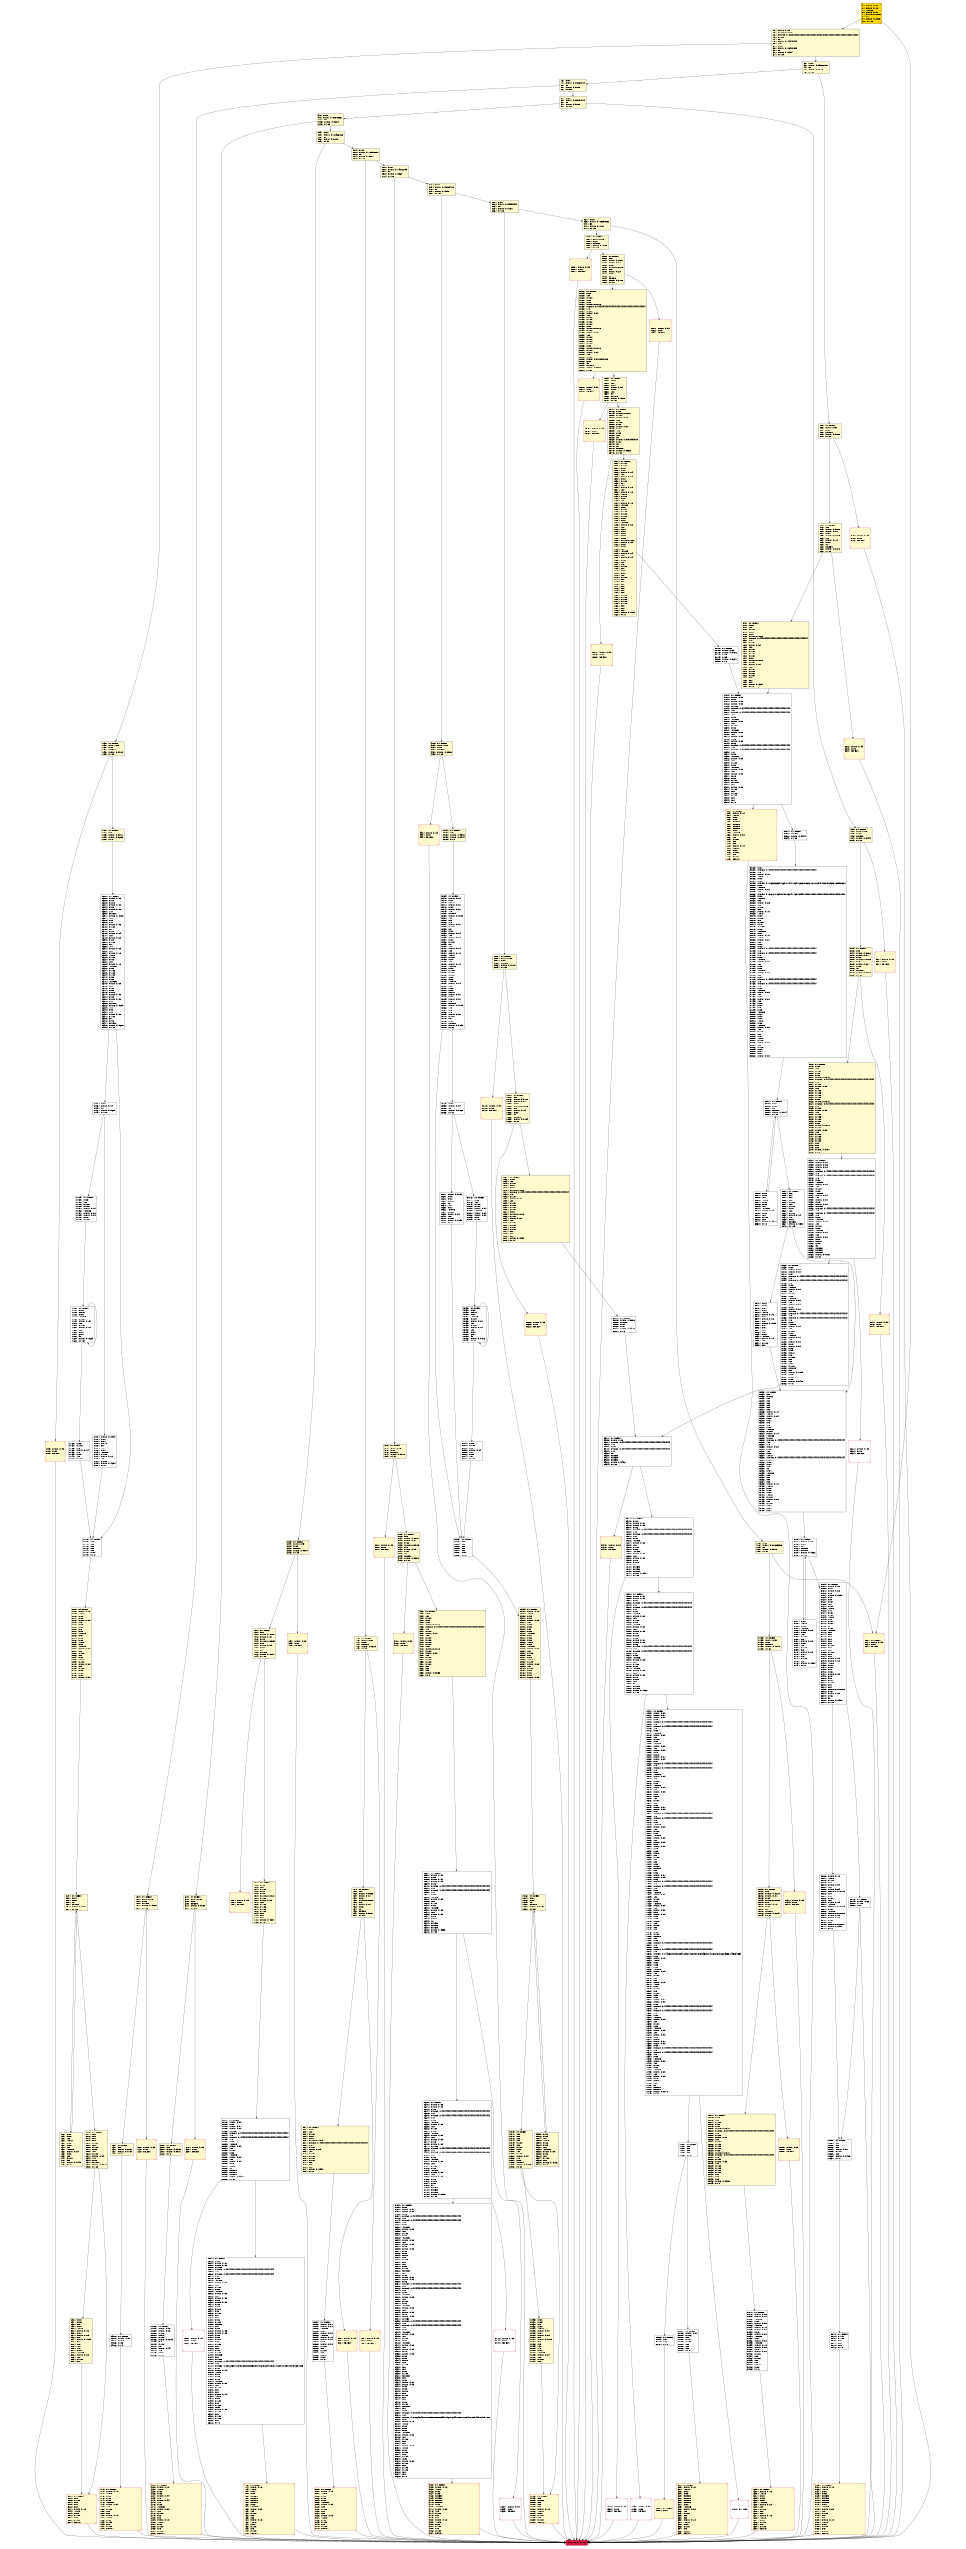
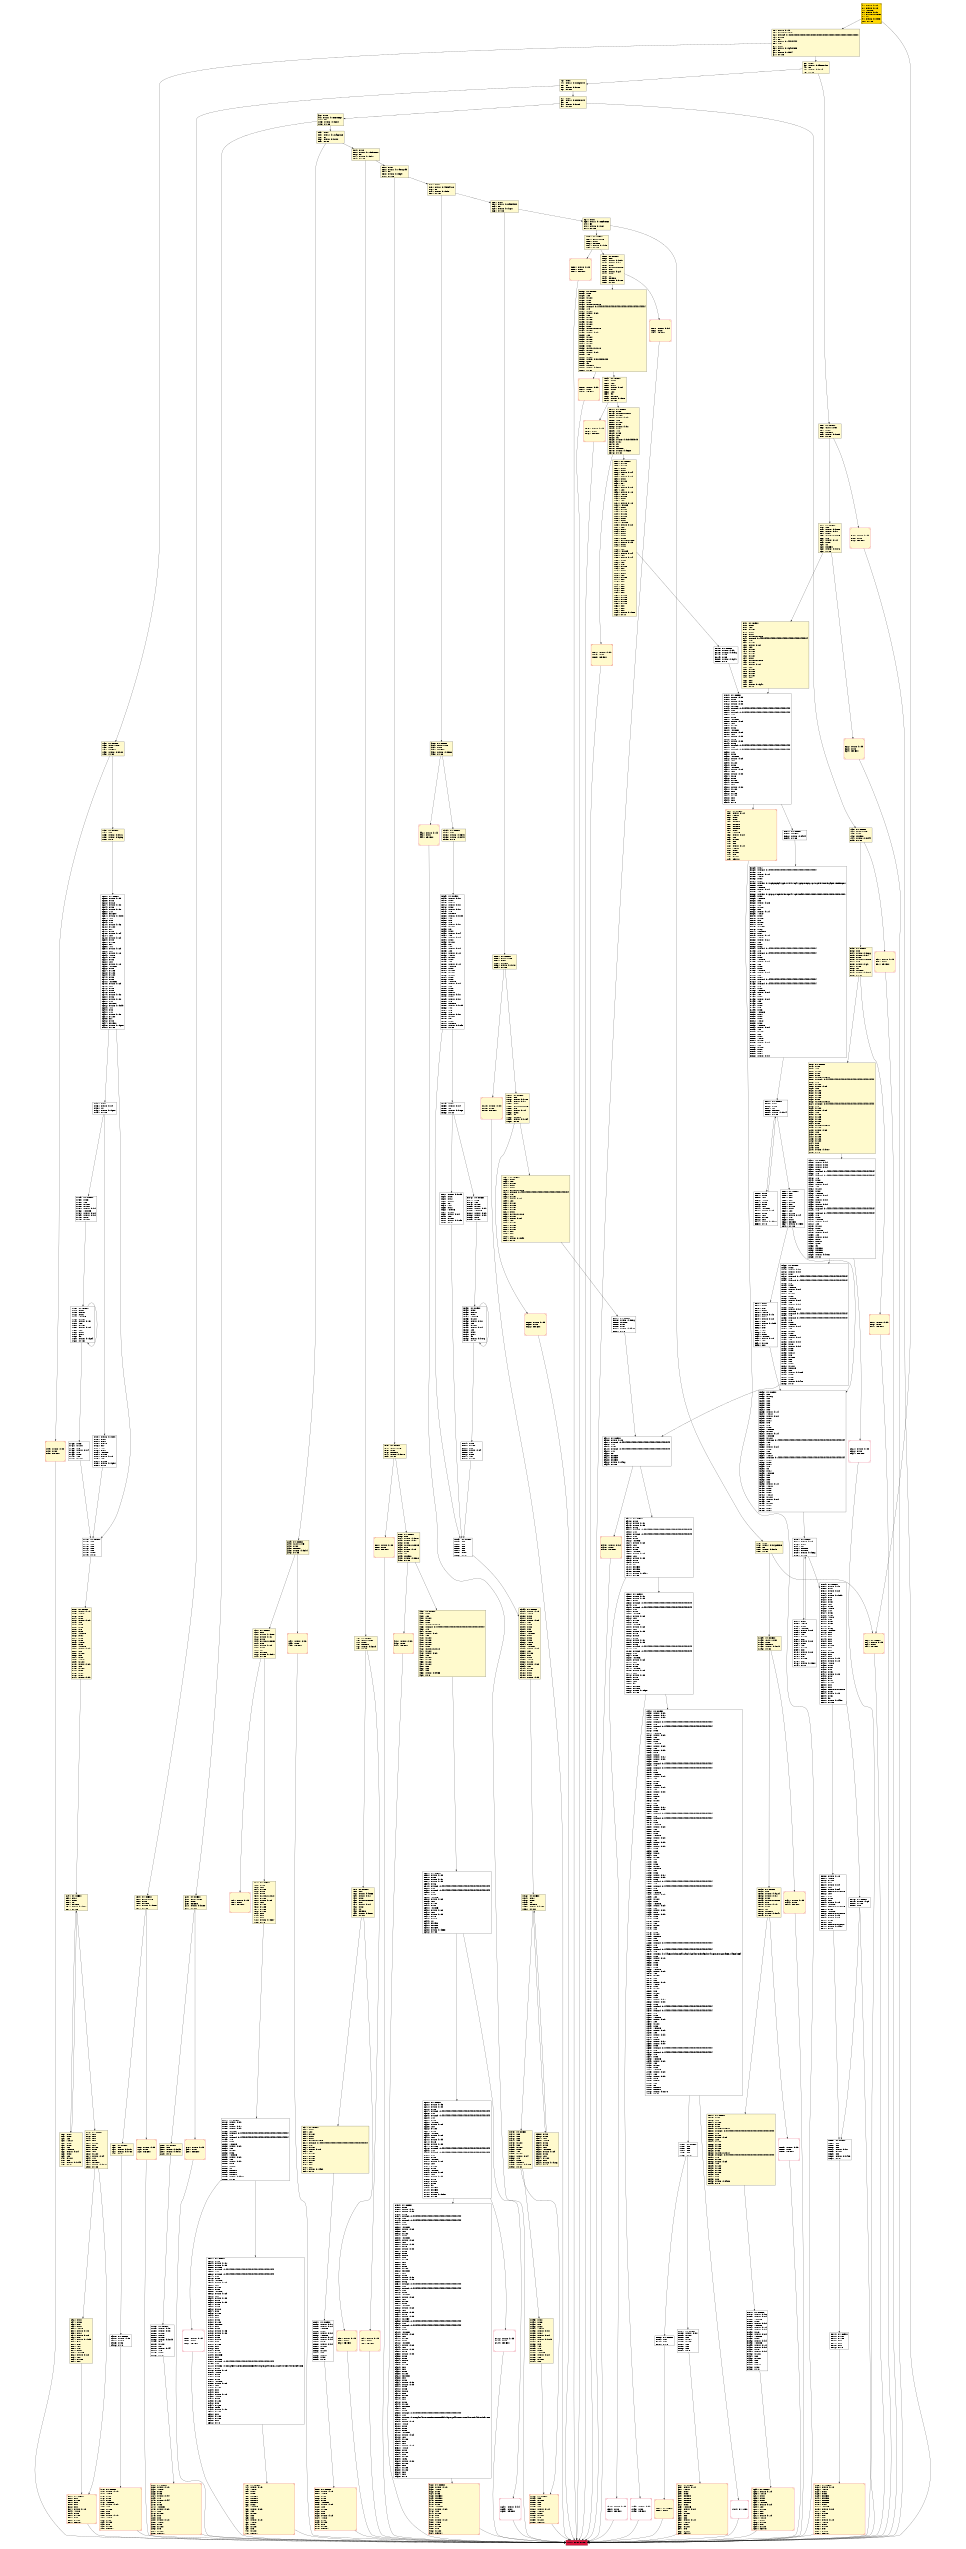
node "1520: PUSH1 0x00 1522: DUP1 1523: REVERT": fillcolor lemonchiffon -> white
